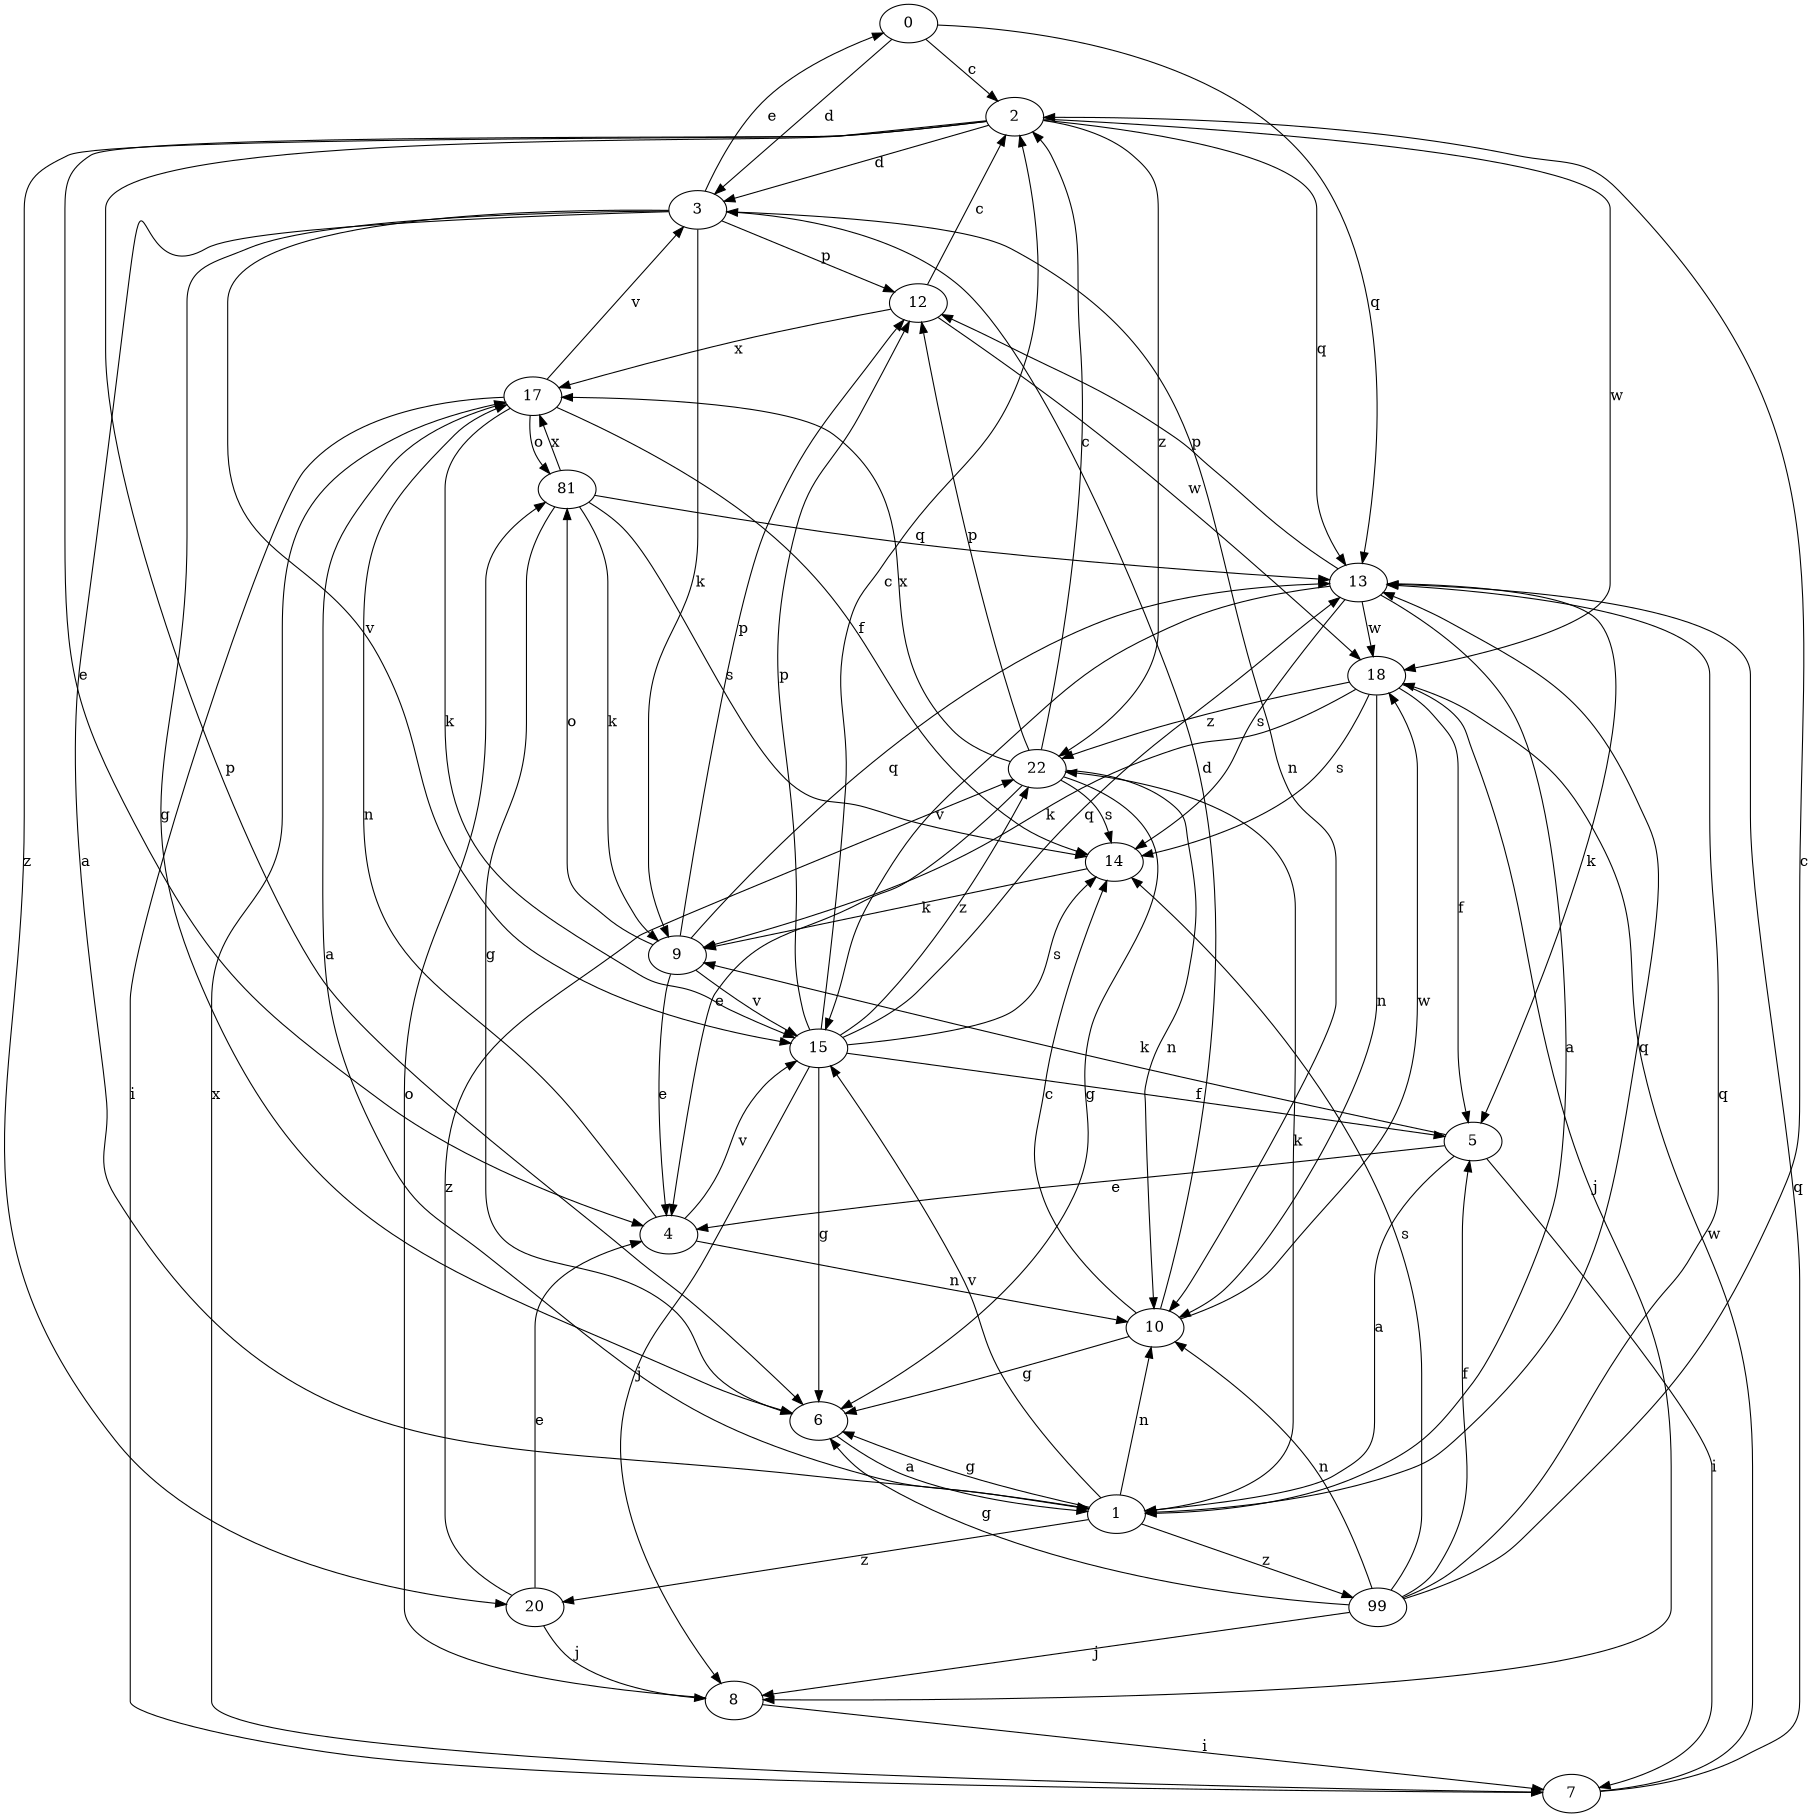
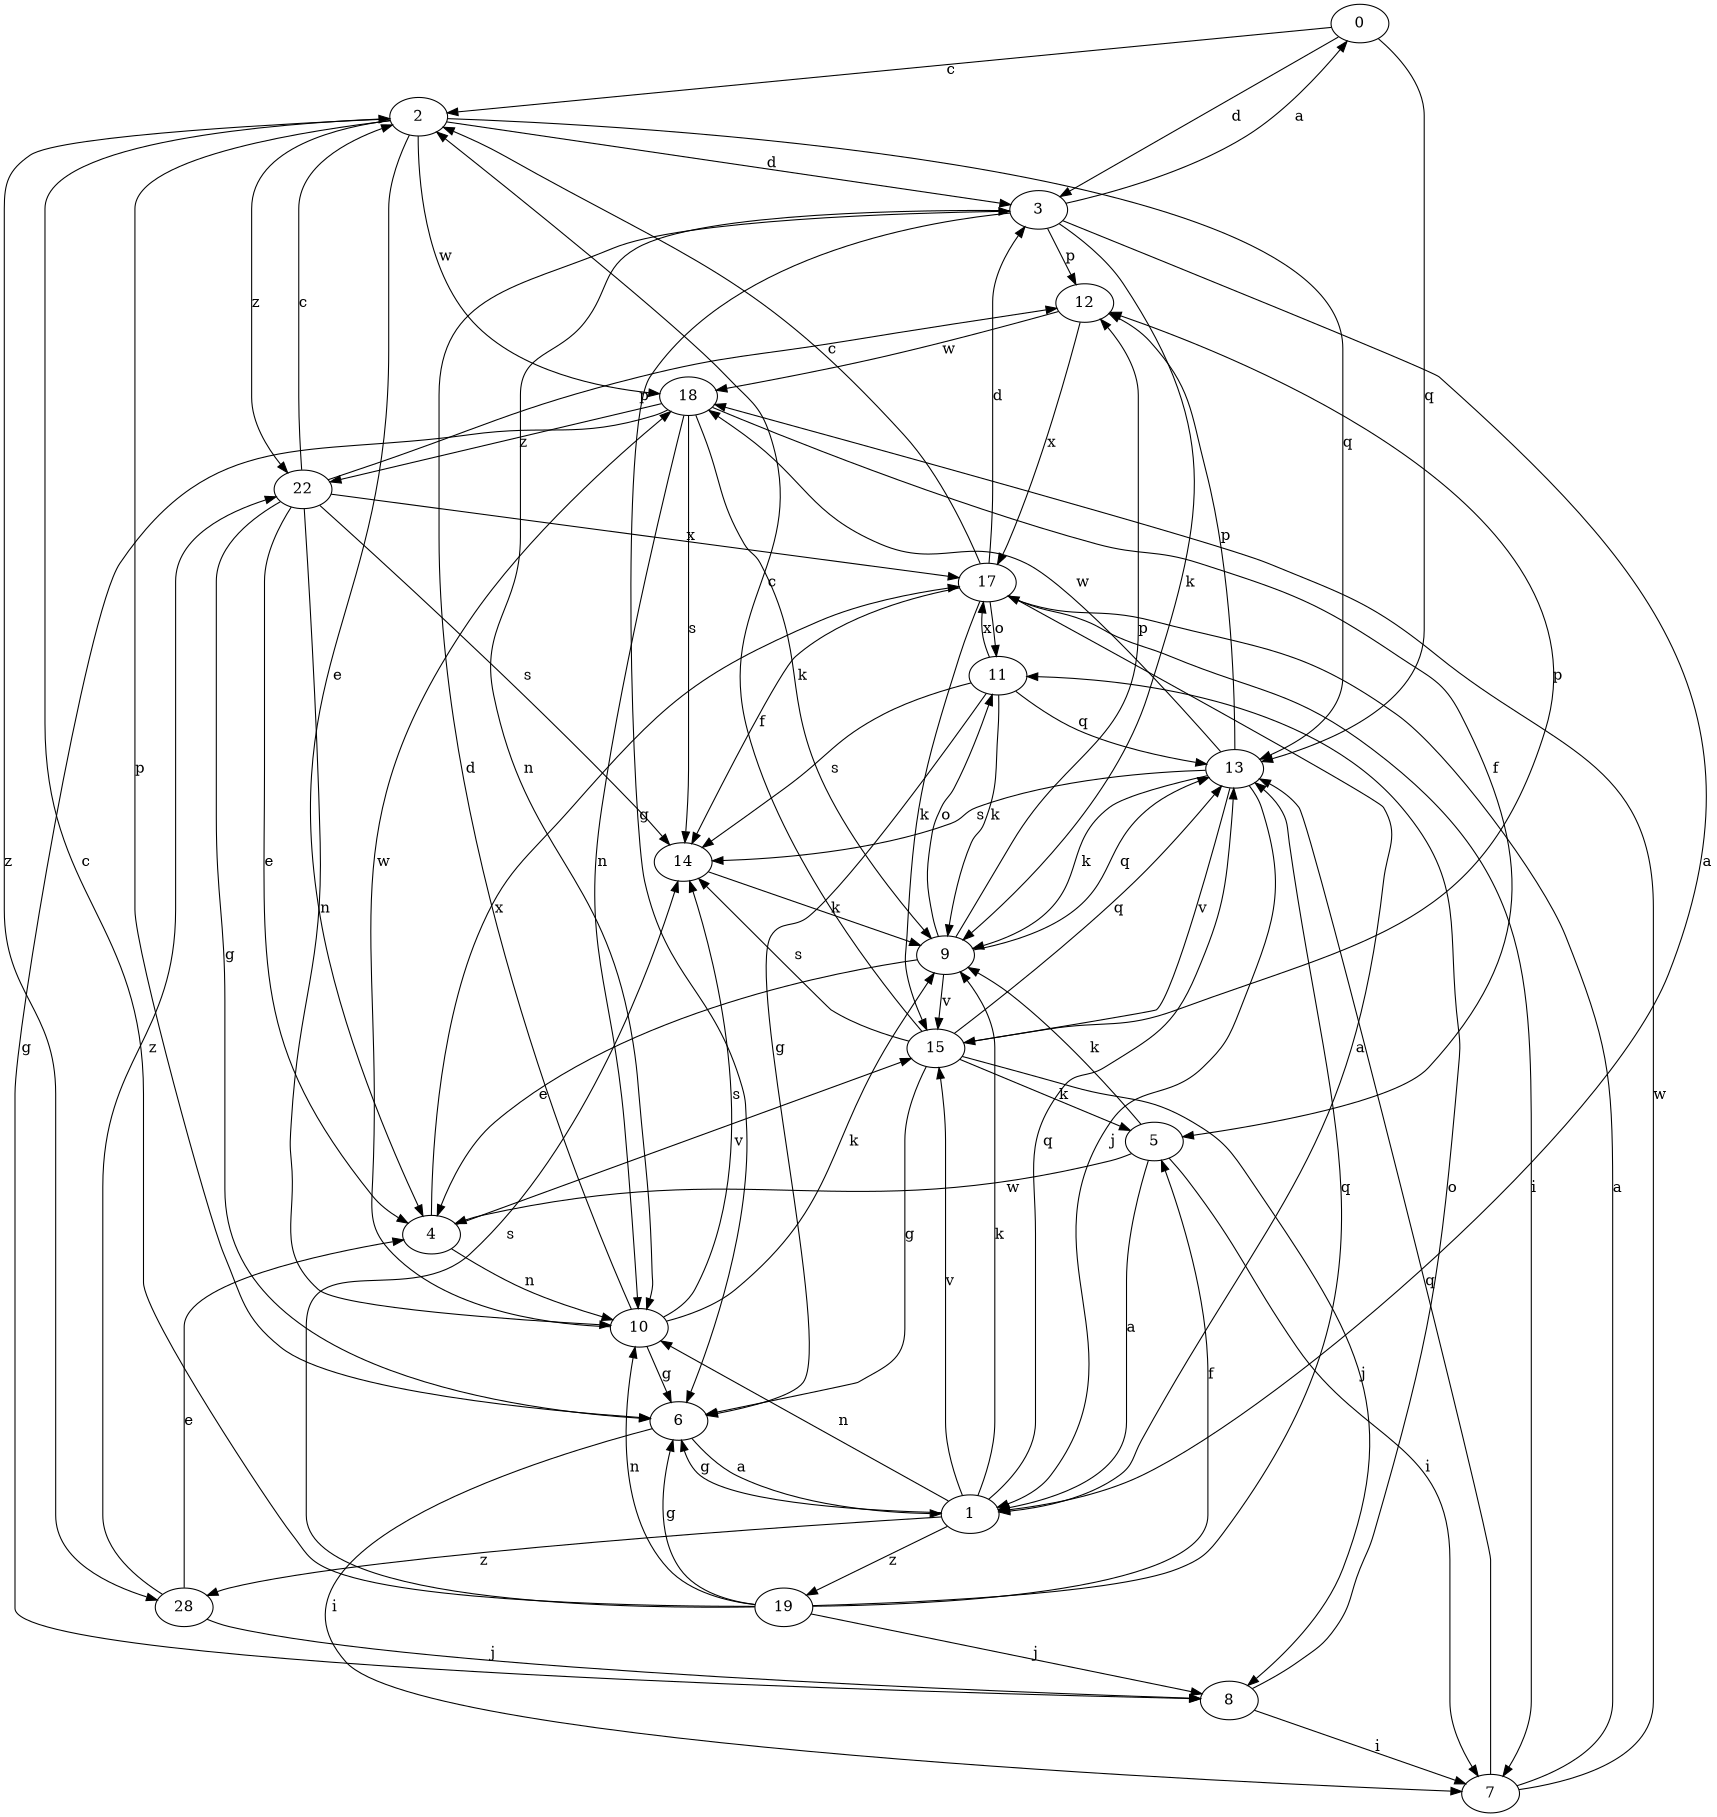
edge "3" -> "0": label "e" -> "a"
edge "12" -> "2": now "17" -> "2"
edge "17" -> "3": label "v" -> "d"
node "81": label "81" -> "11"
edge "3" -> "15": removed, label "v"
edge "13" -> "5": now "13" -> "9"
edge "4" -> "17": label "n" -> "x"
edge "15" -> "22": removed, label "z"
edge "13" -> "1": label "a" -> "j"
edge "7" -> "17": label "x" -> "a"
edge "10" -> "14": label "c" -> "s"
edge "15" -> "5": label "f" -> "k"
edge "1" -> "22": now "1" -> "9"
edge "10" -> "9": added, label "k"
edge "5" -> "4": label "e" -> "w"
edge "18" -> "8": label "j" -> "g"
node "20": label "20" -> "28"
node "99": label "99" -> "19"
edge "6" -> "7": added, label "i"
